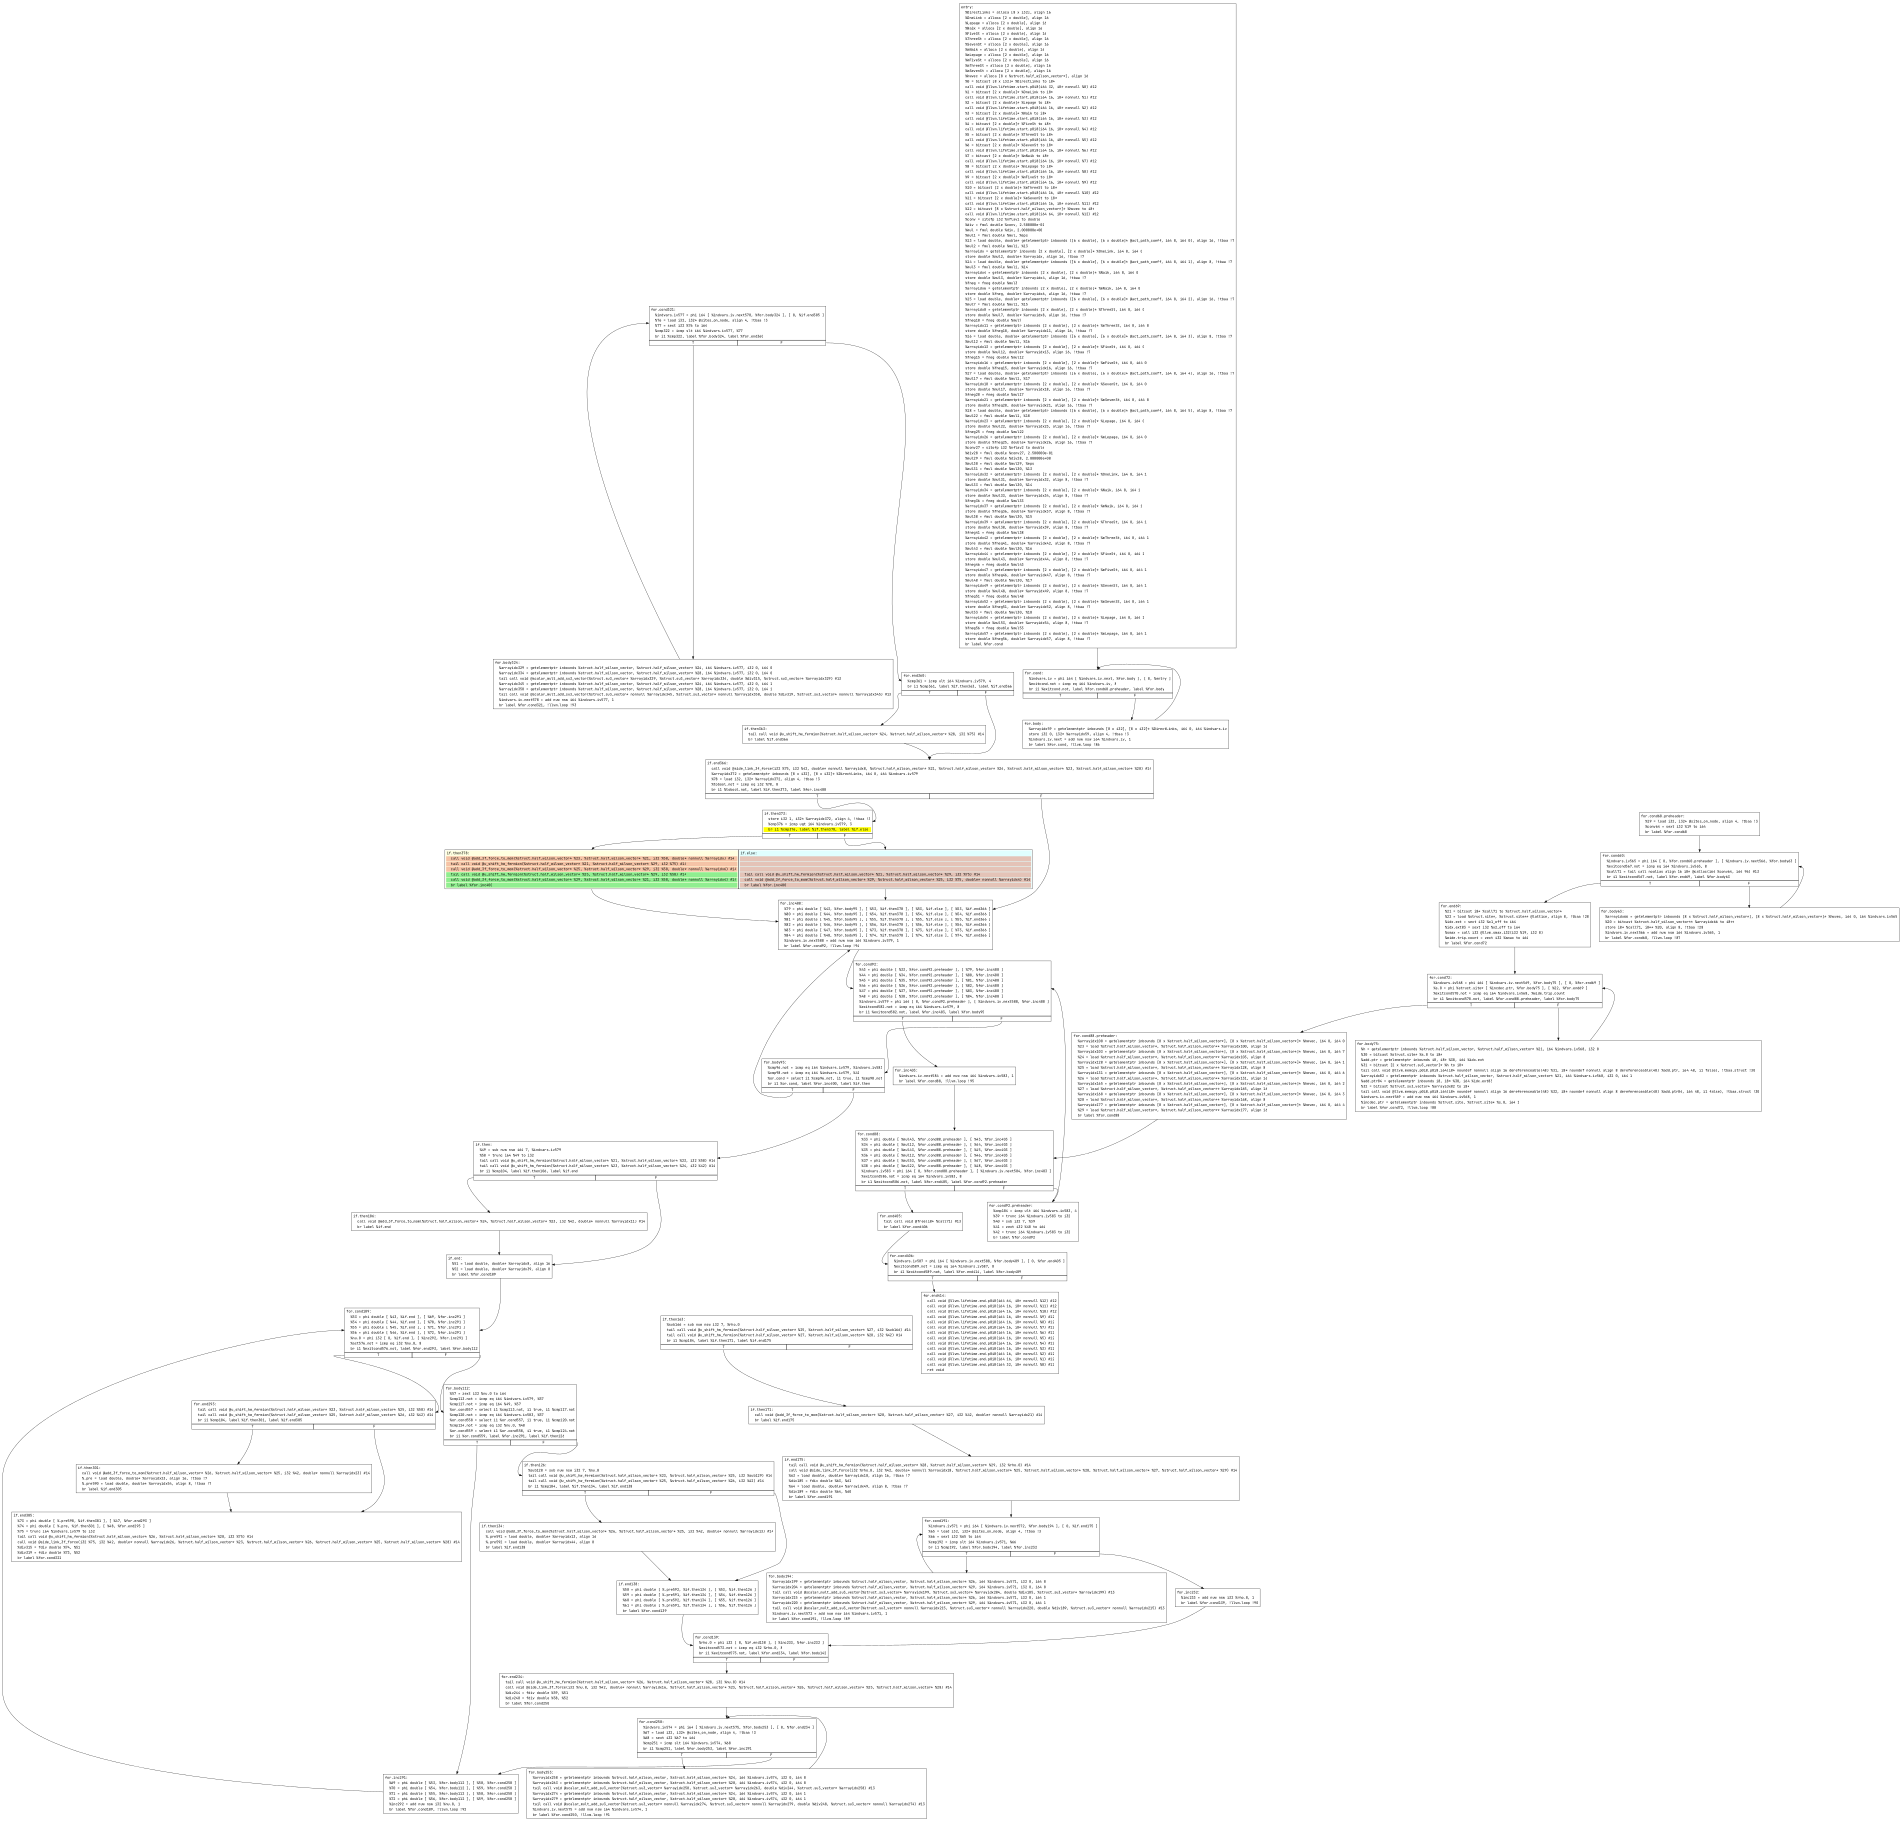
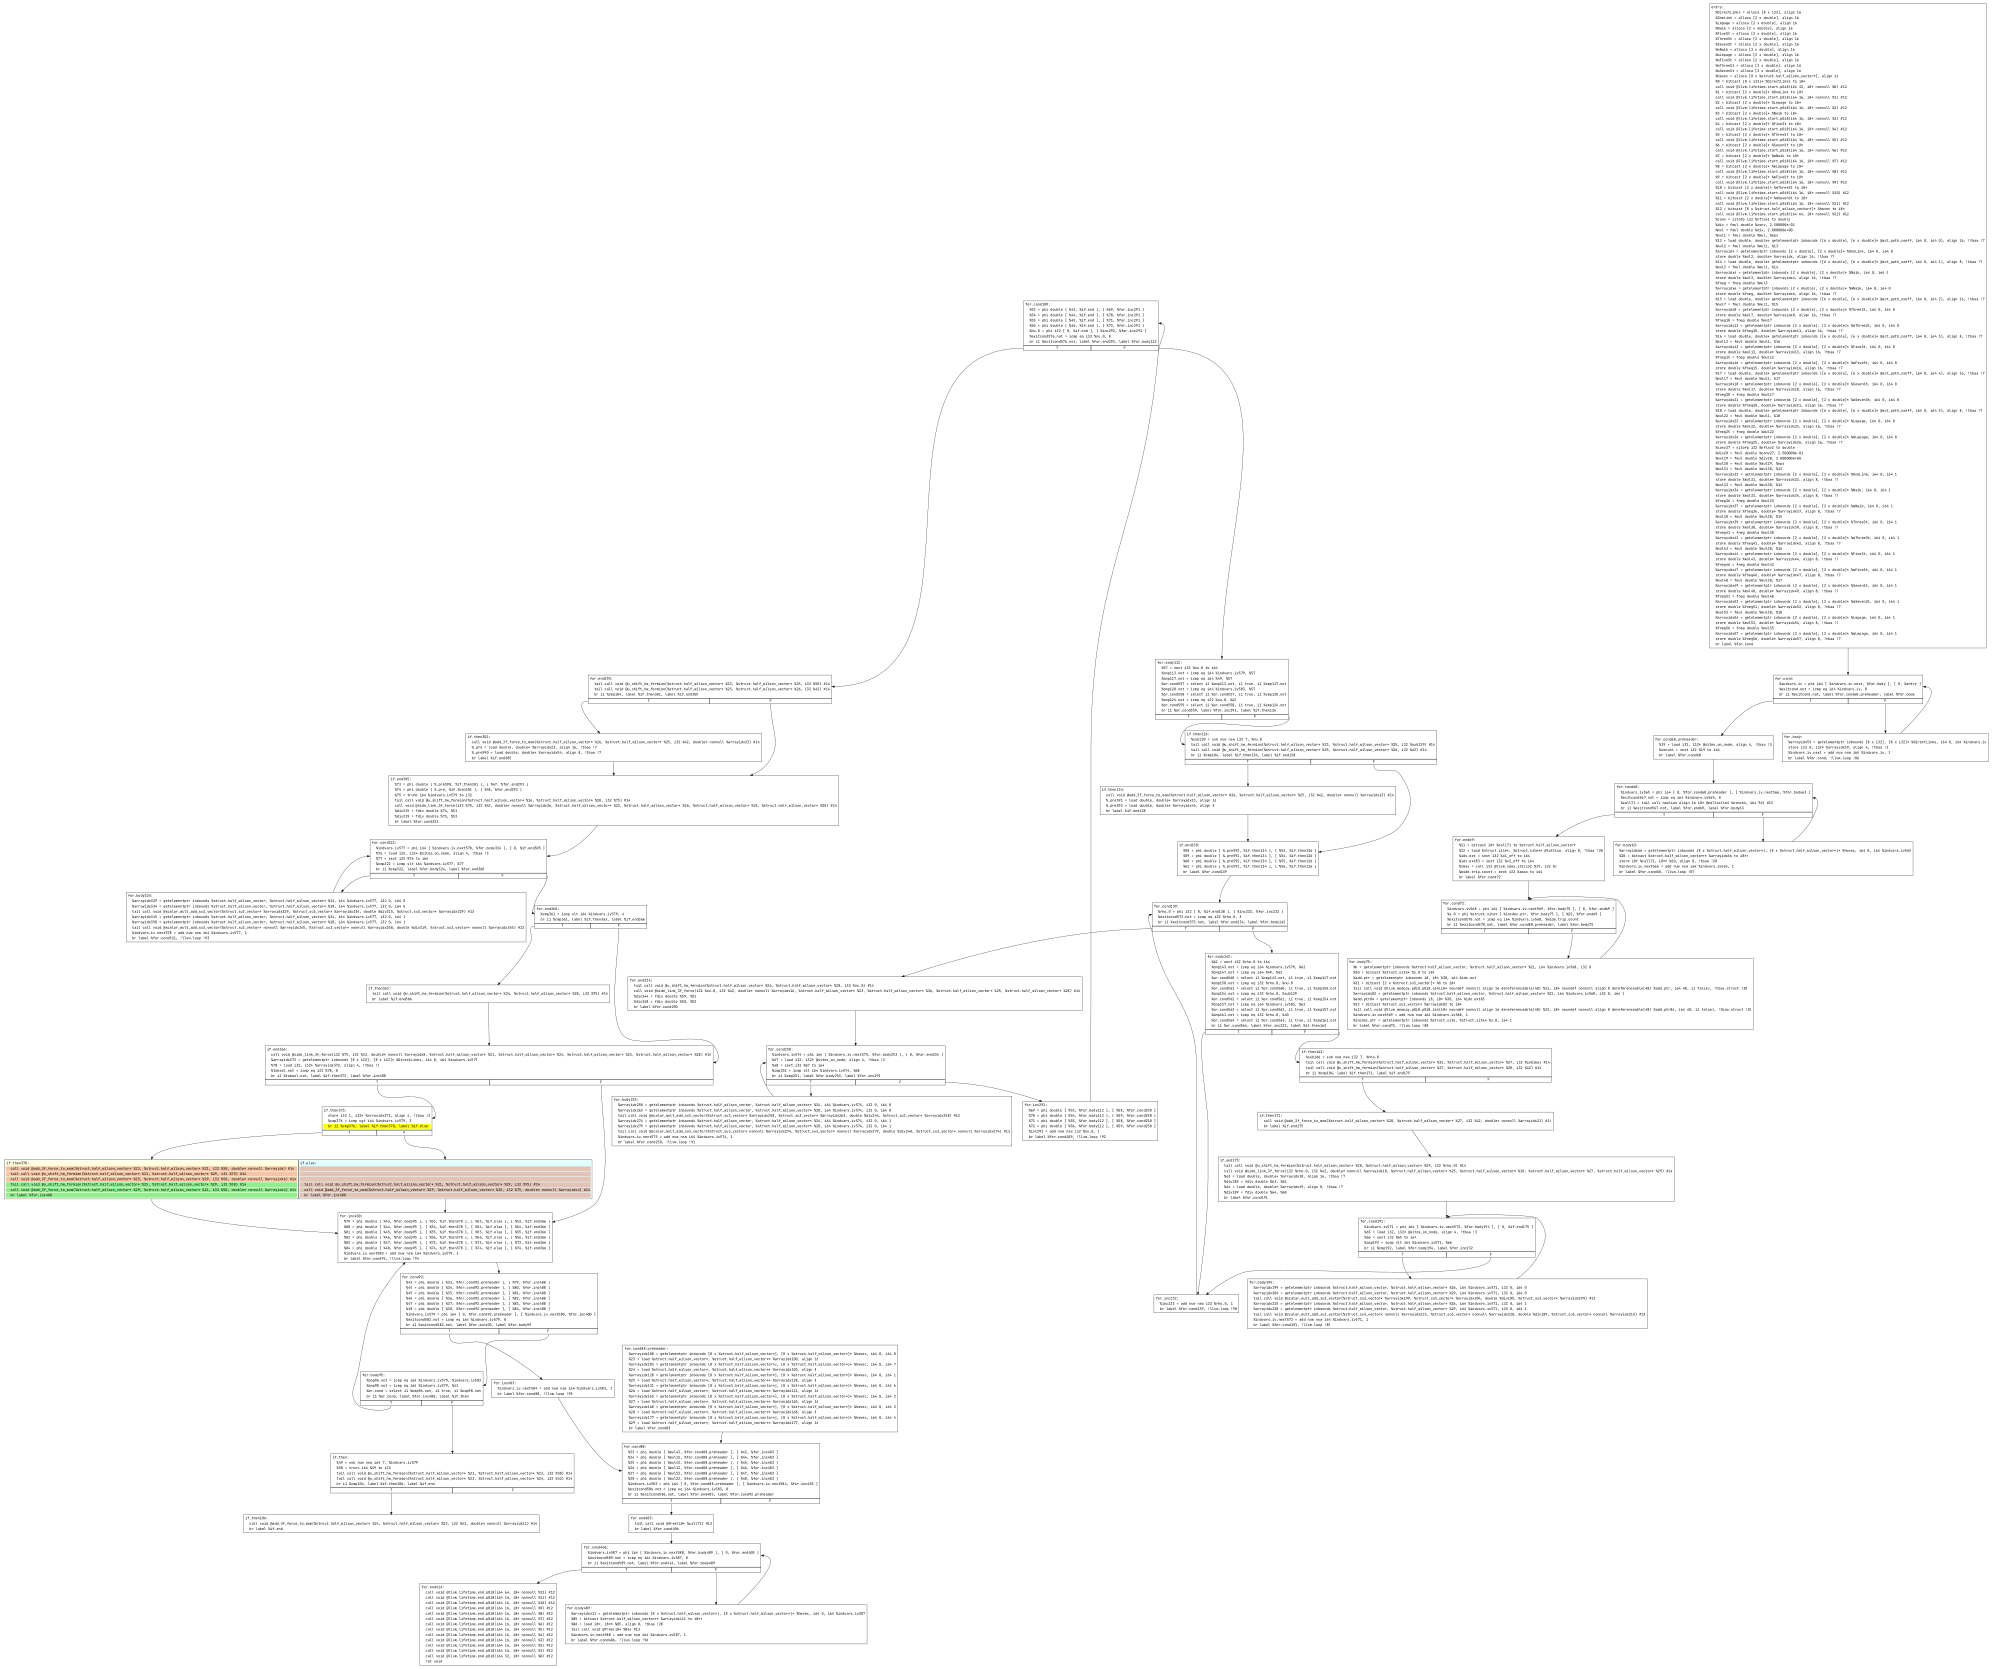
edge "for.cond:" -> "for.cond60.preheader:": added
edge "if.end305:" -> "for.cond321:": added
node "for.body142:": added
edge "for.cond72:" -> "for.cond88.preheader:": removed
node "for.cond92.preheader:": removed
node "if.end:": removed
node "for.cond109:": text "%act576.not = icmp eq i32 %nu.0, 8" -> "%exitcond576.not = icmp eq i32 %nu.0, 8"
edge "for.body112:" -> "for.inc291:": removed
node "for.body409:": added
